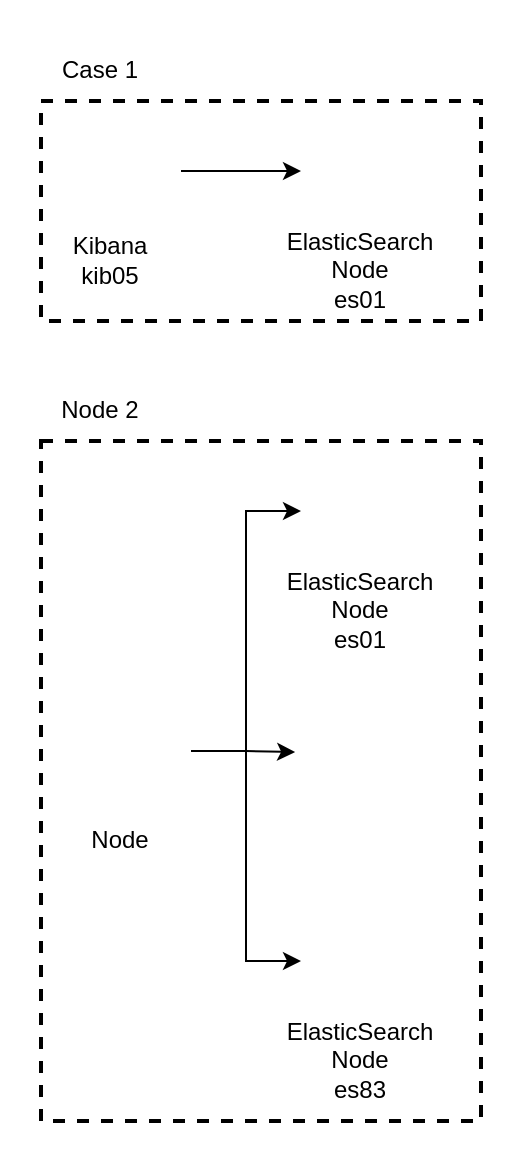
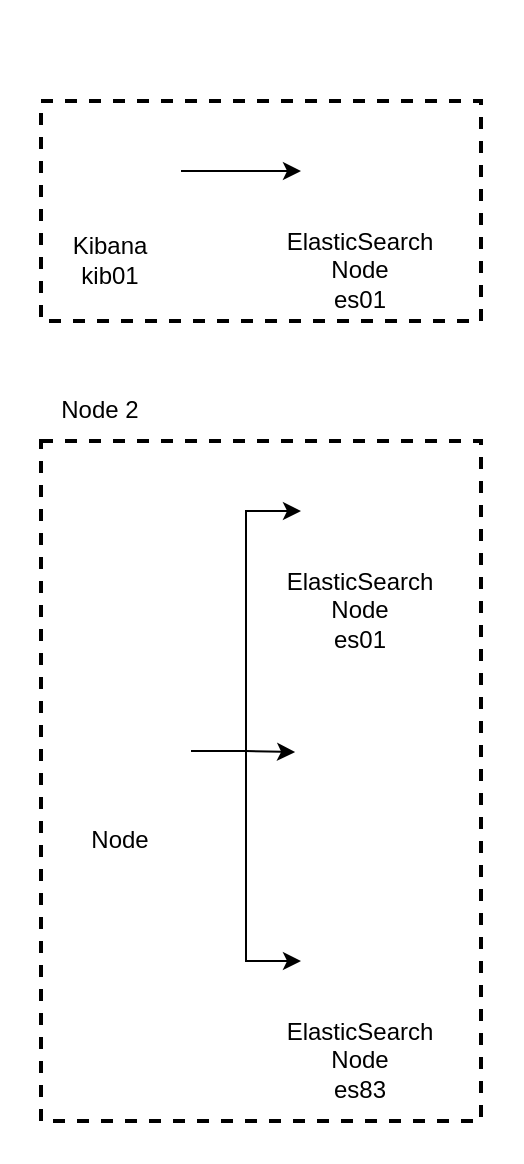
node "Case 1": removed
node "Kibana kib05": label "Kibana kib05" -> "Kibana kib01"
